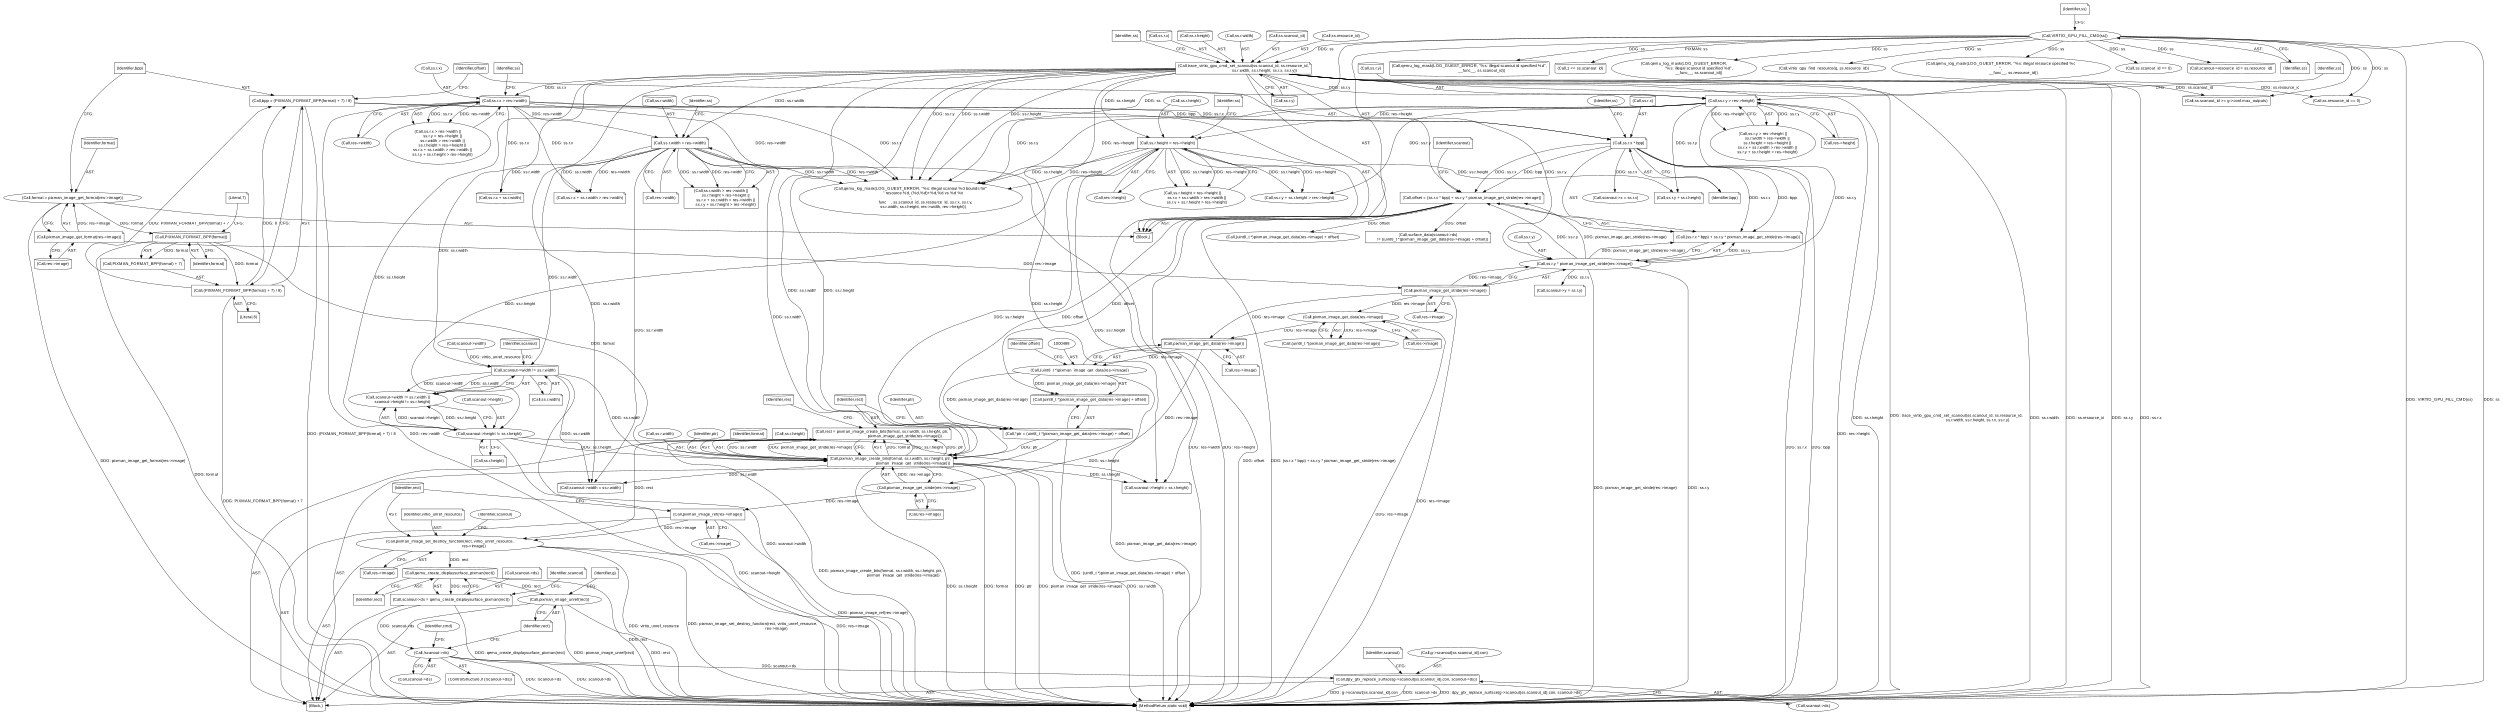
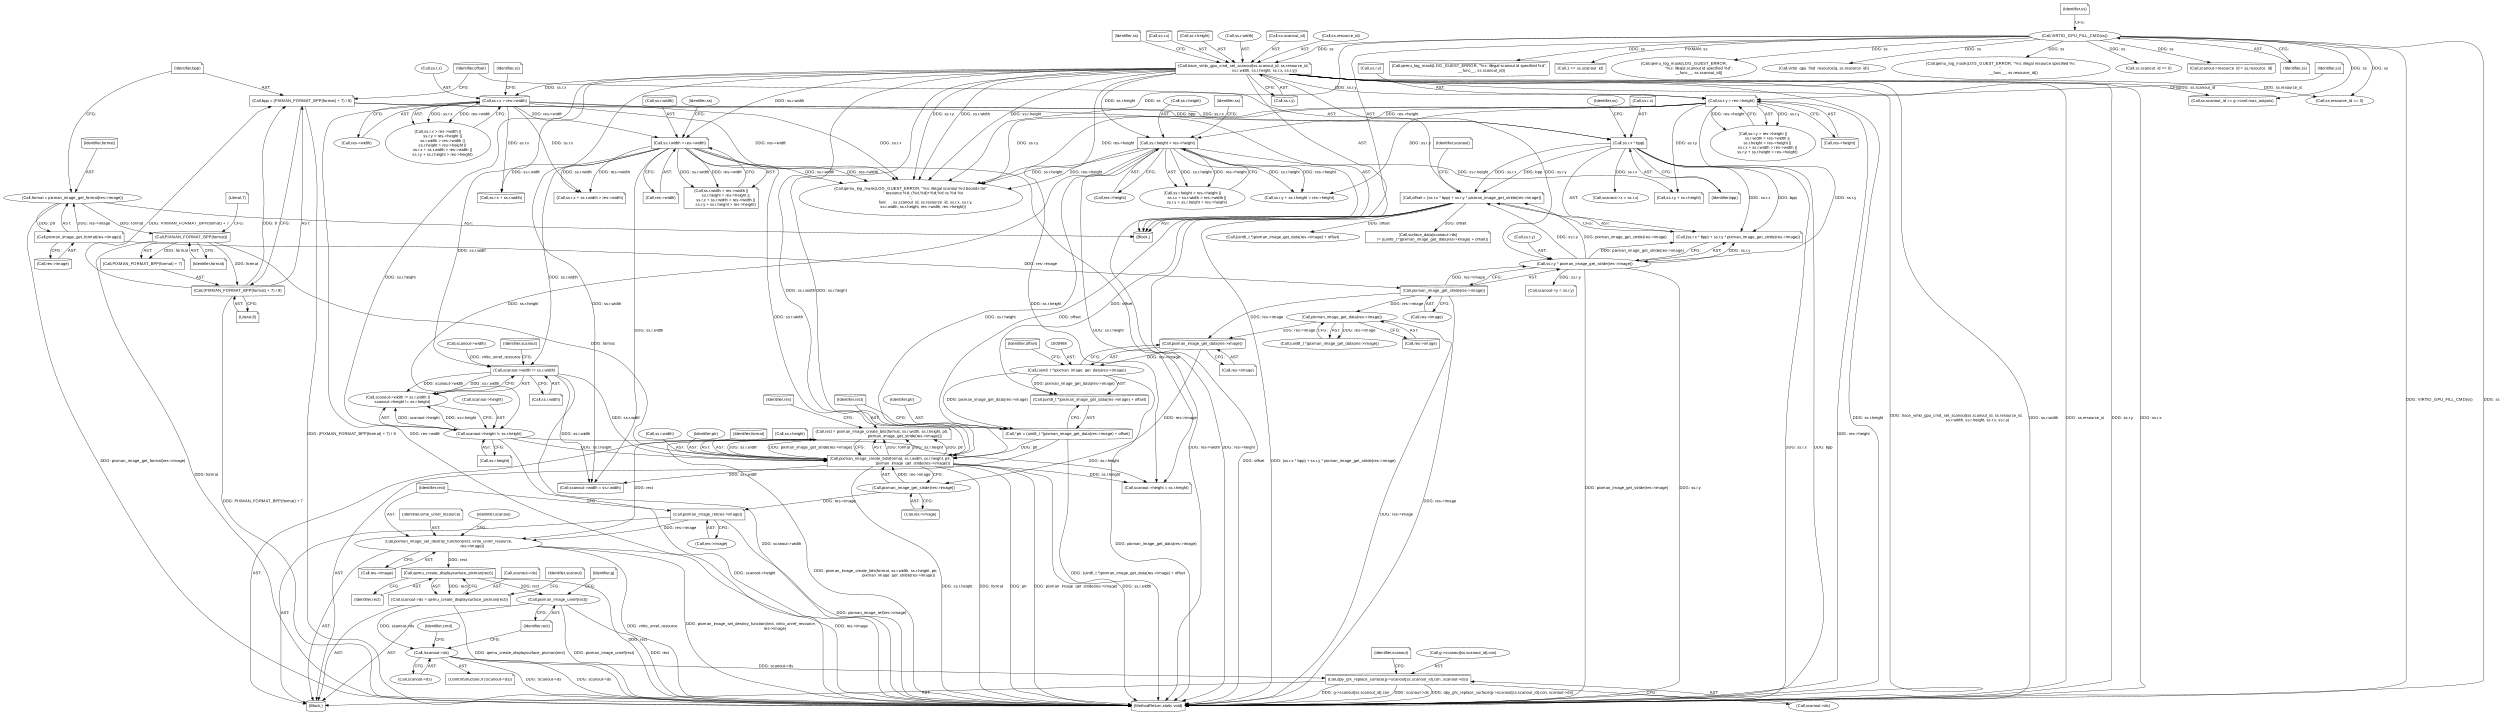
edge "(Call,format = pixman_image_get_format(res->image))" -> "(Call,pixman_image_get_format(res->image))": label "CFG: " -> "DDG: ptr"
node "(Call,(PIXMAN_FORMAT_BPP(format) + 7) / 8)": shape note -> cylinder
